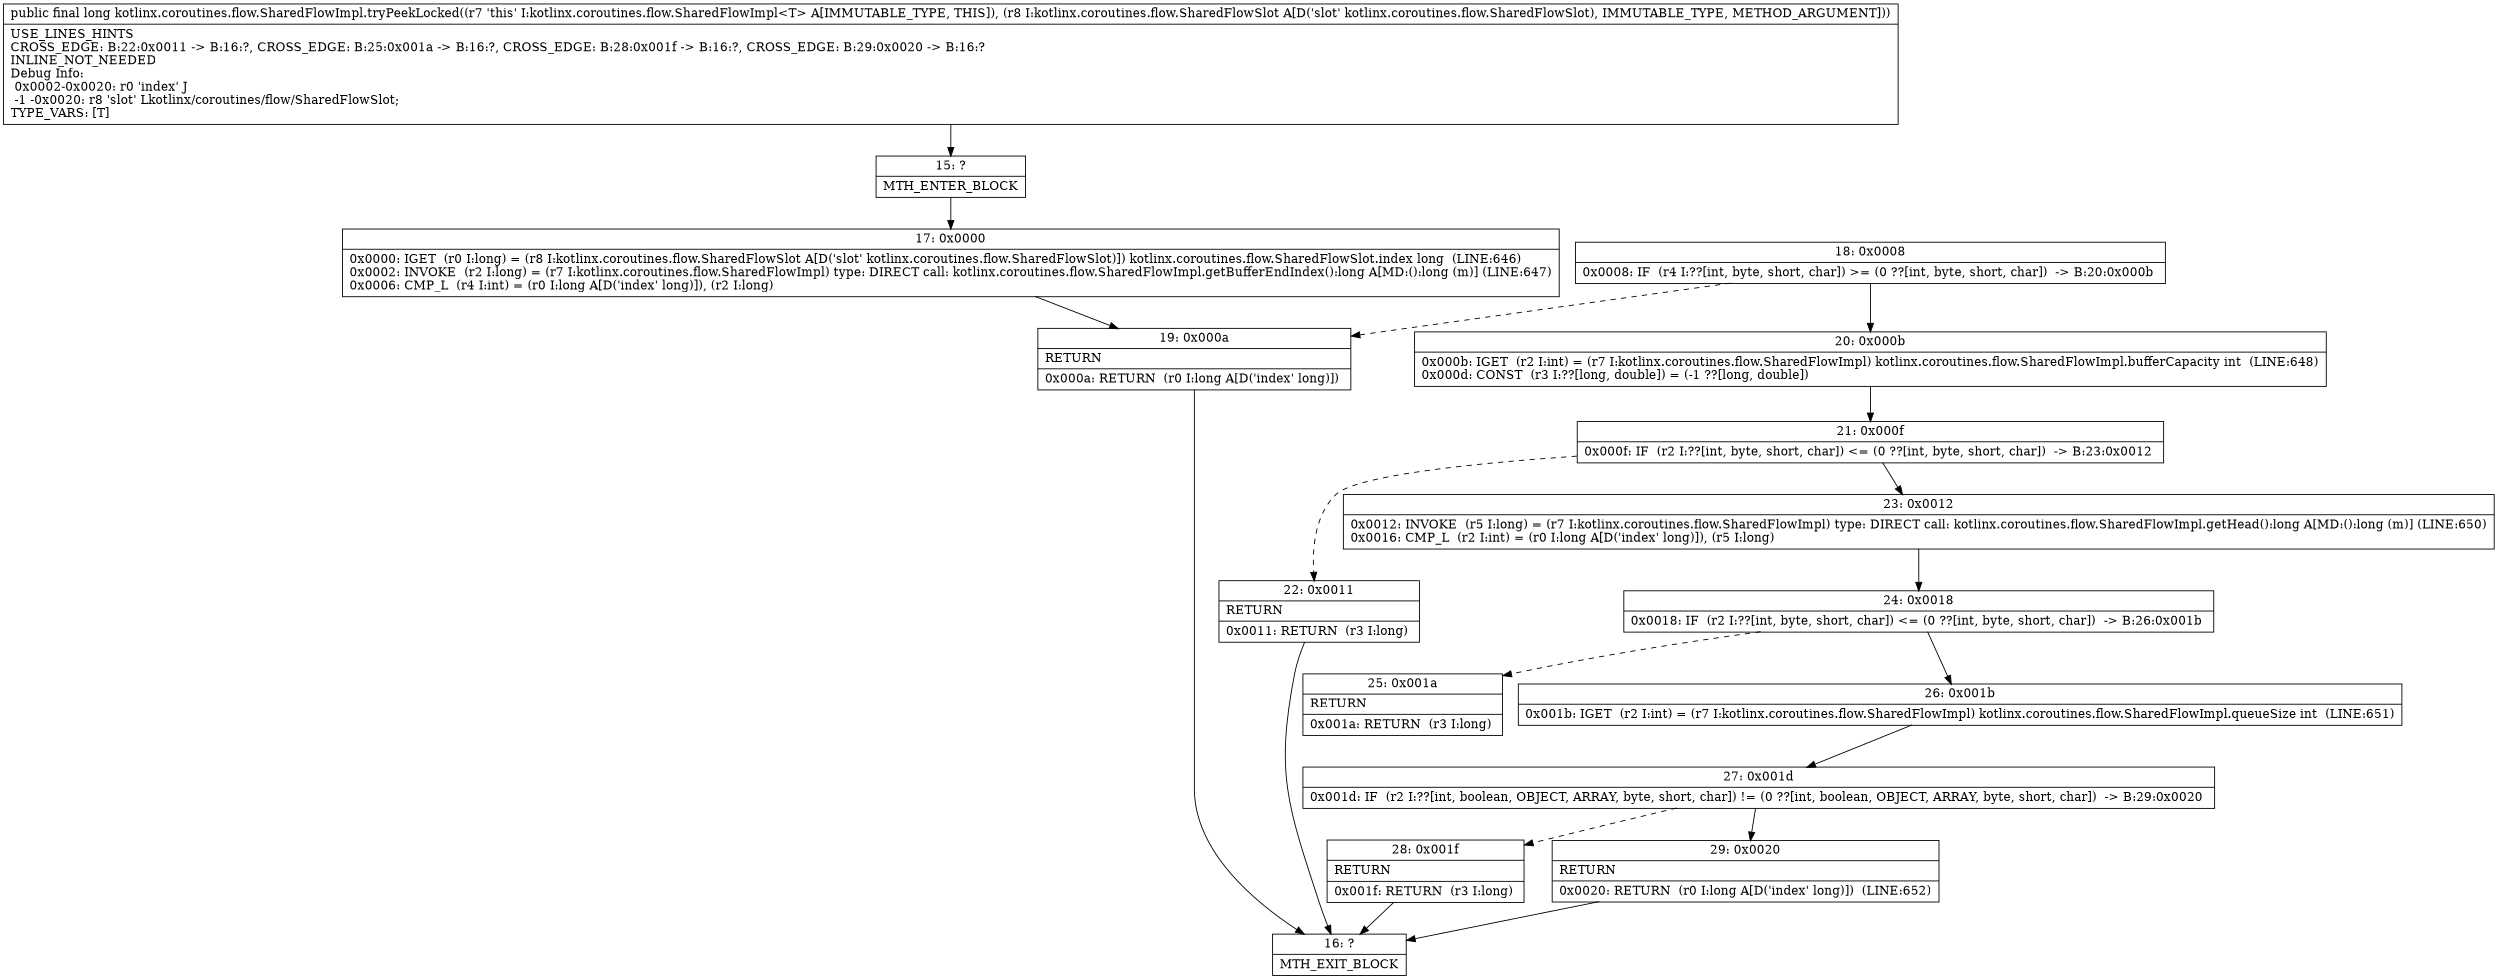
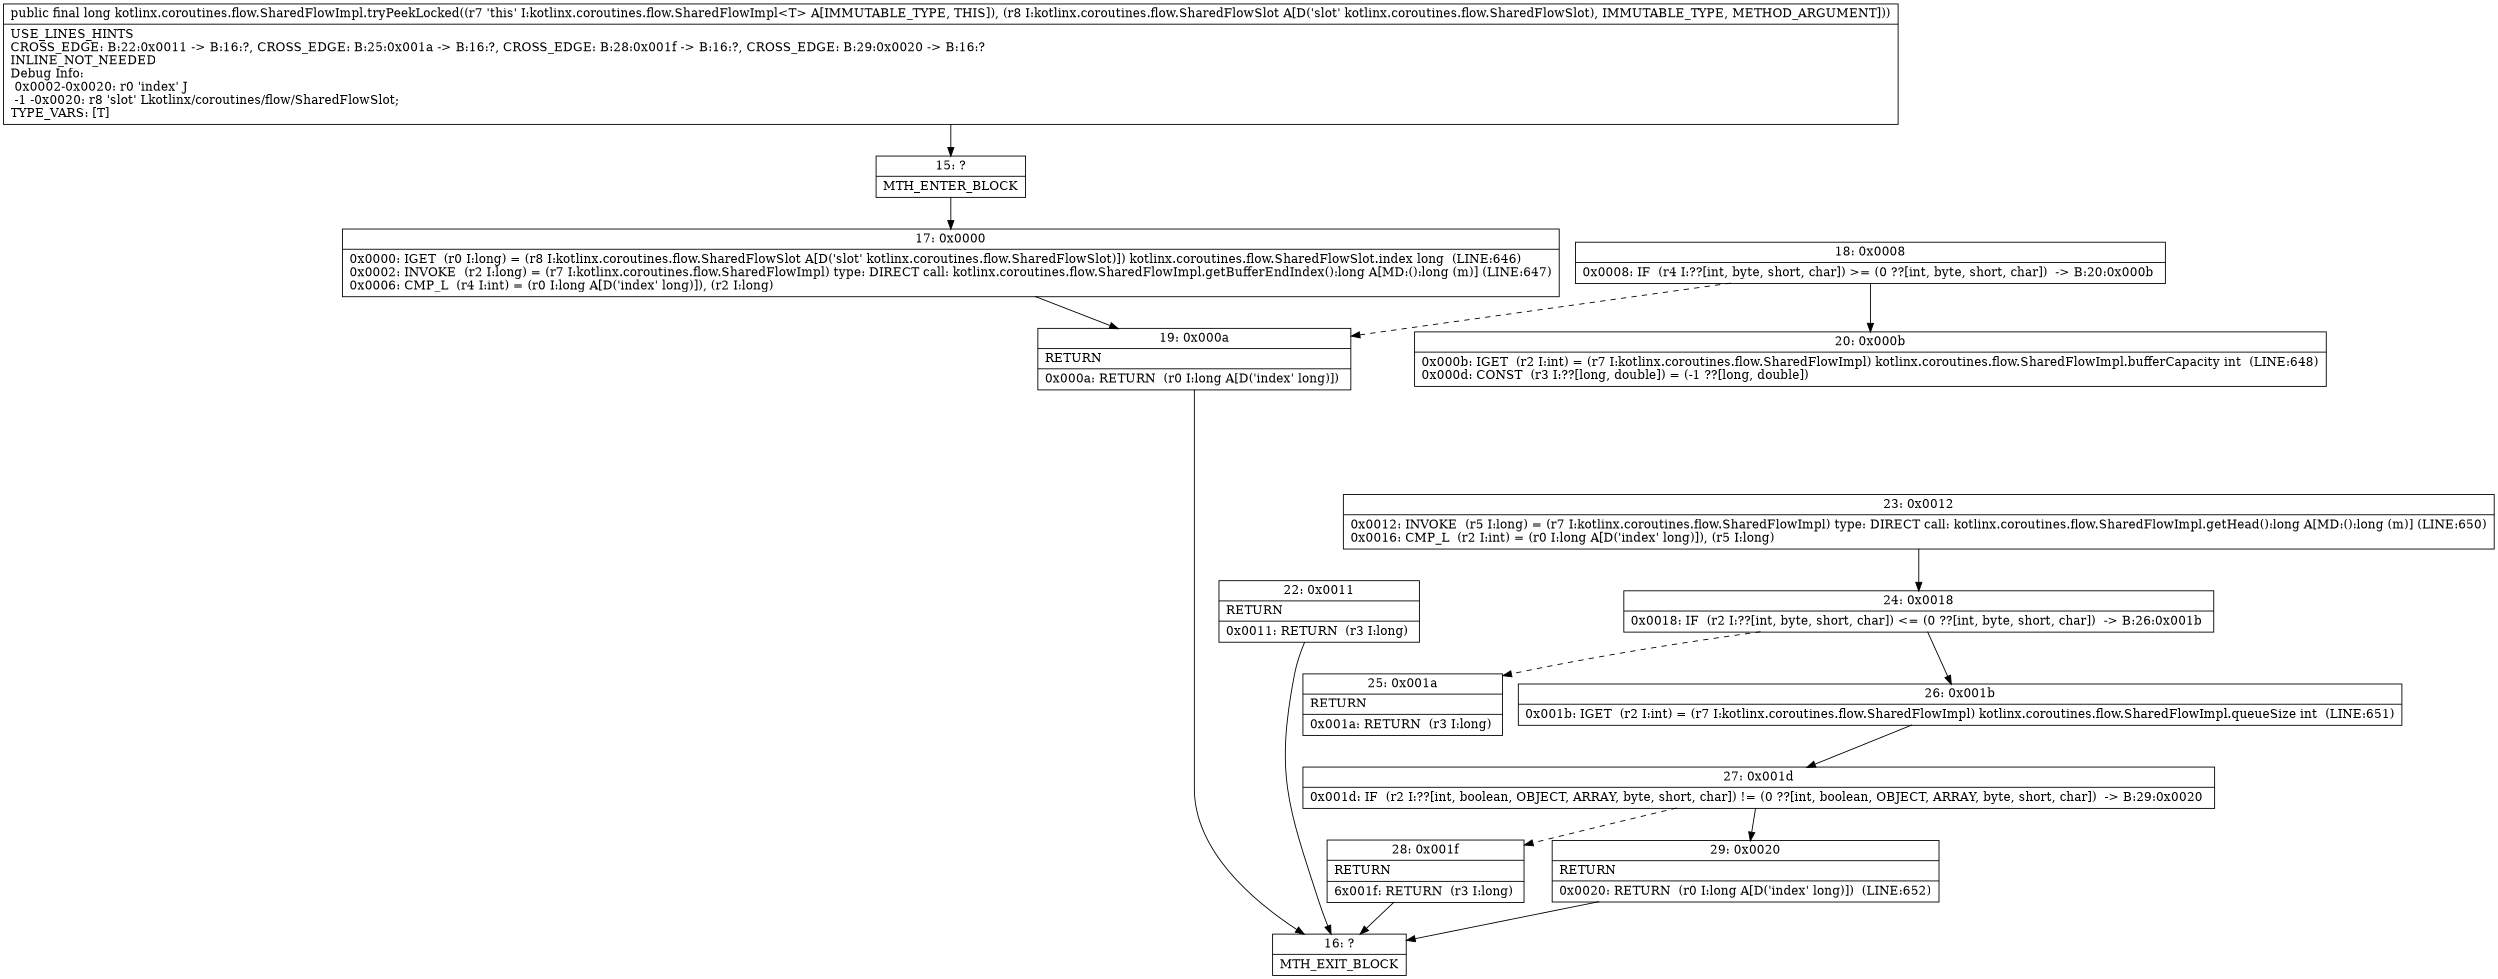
node "21: 0x000f": removed
node "28: 0x001f": text "0x001f: RETURN  (r3 I:long)" -> "6x001f: RETURN  (r3 I:long)"
